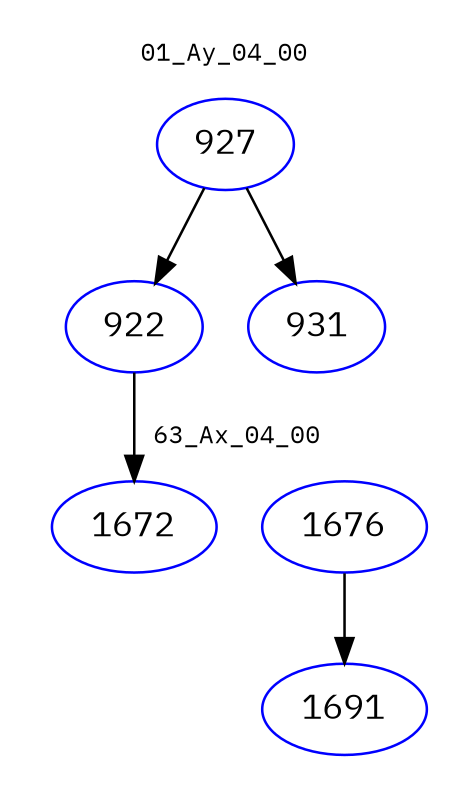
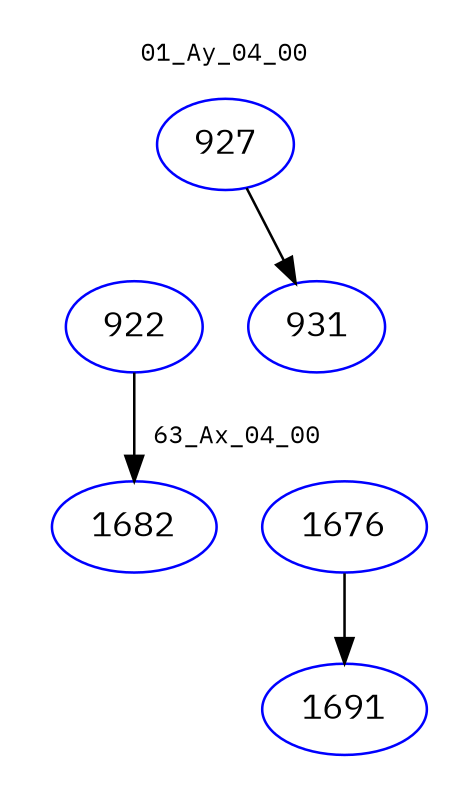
edge "927" -> "922": removed
node "1672": label "1672" -> "1682"
